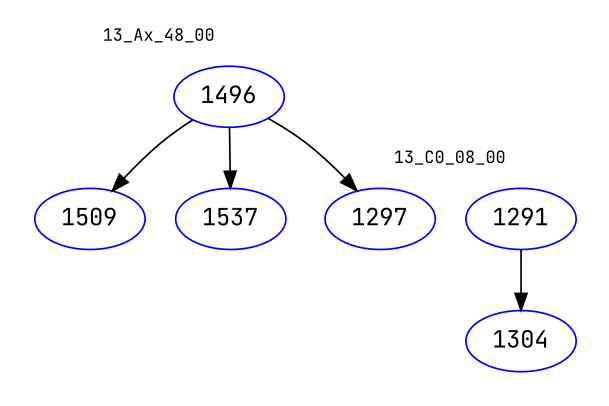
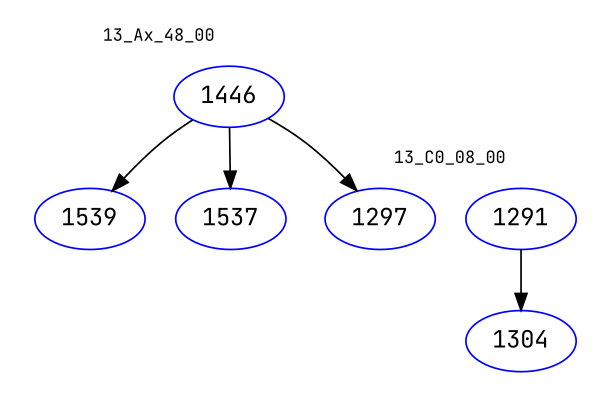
node "1496": label "1496" -> "1446"
node "1509": label "1509" -> "1539"
